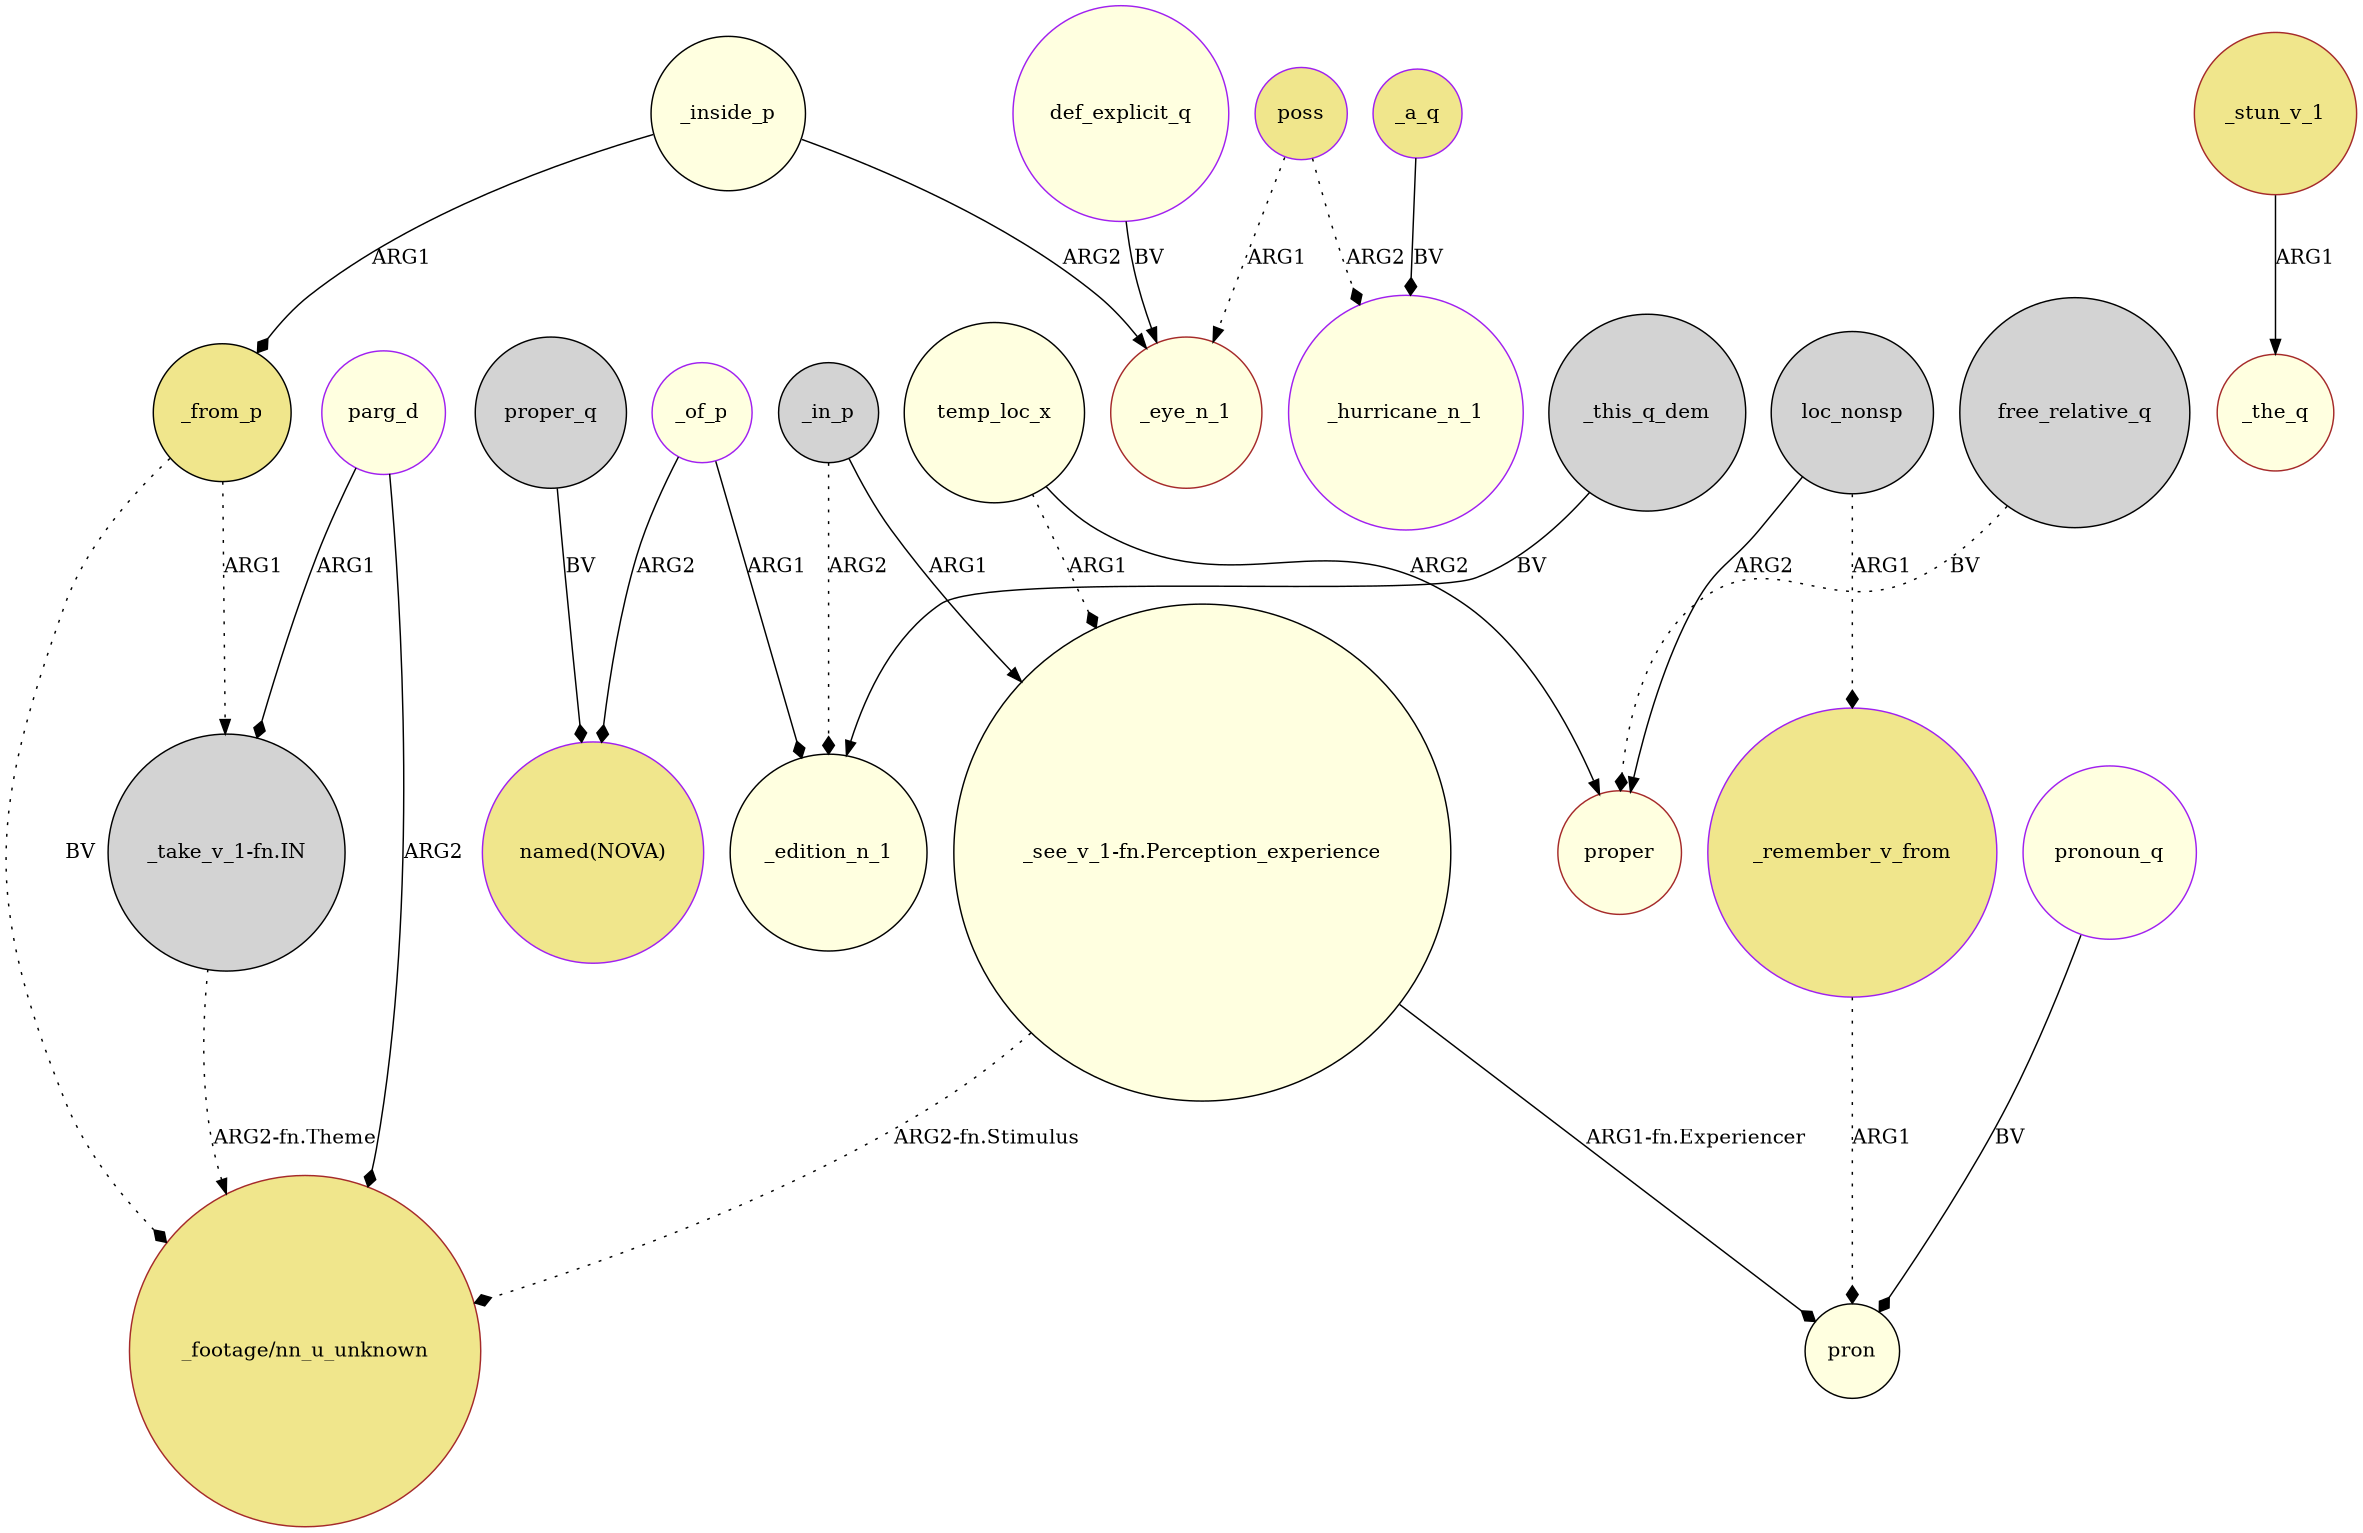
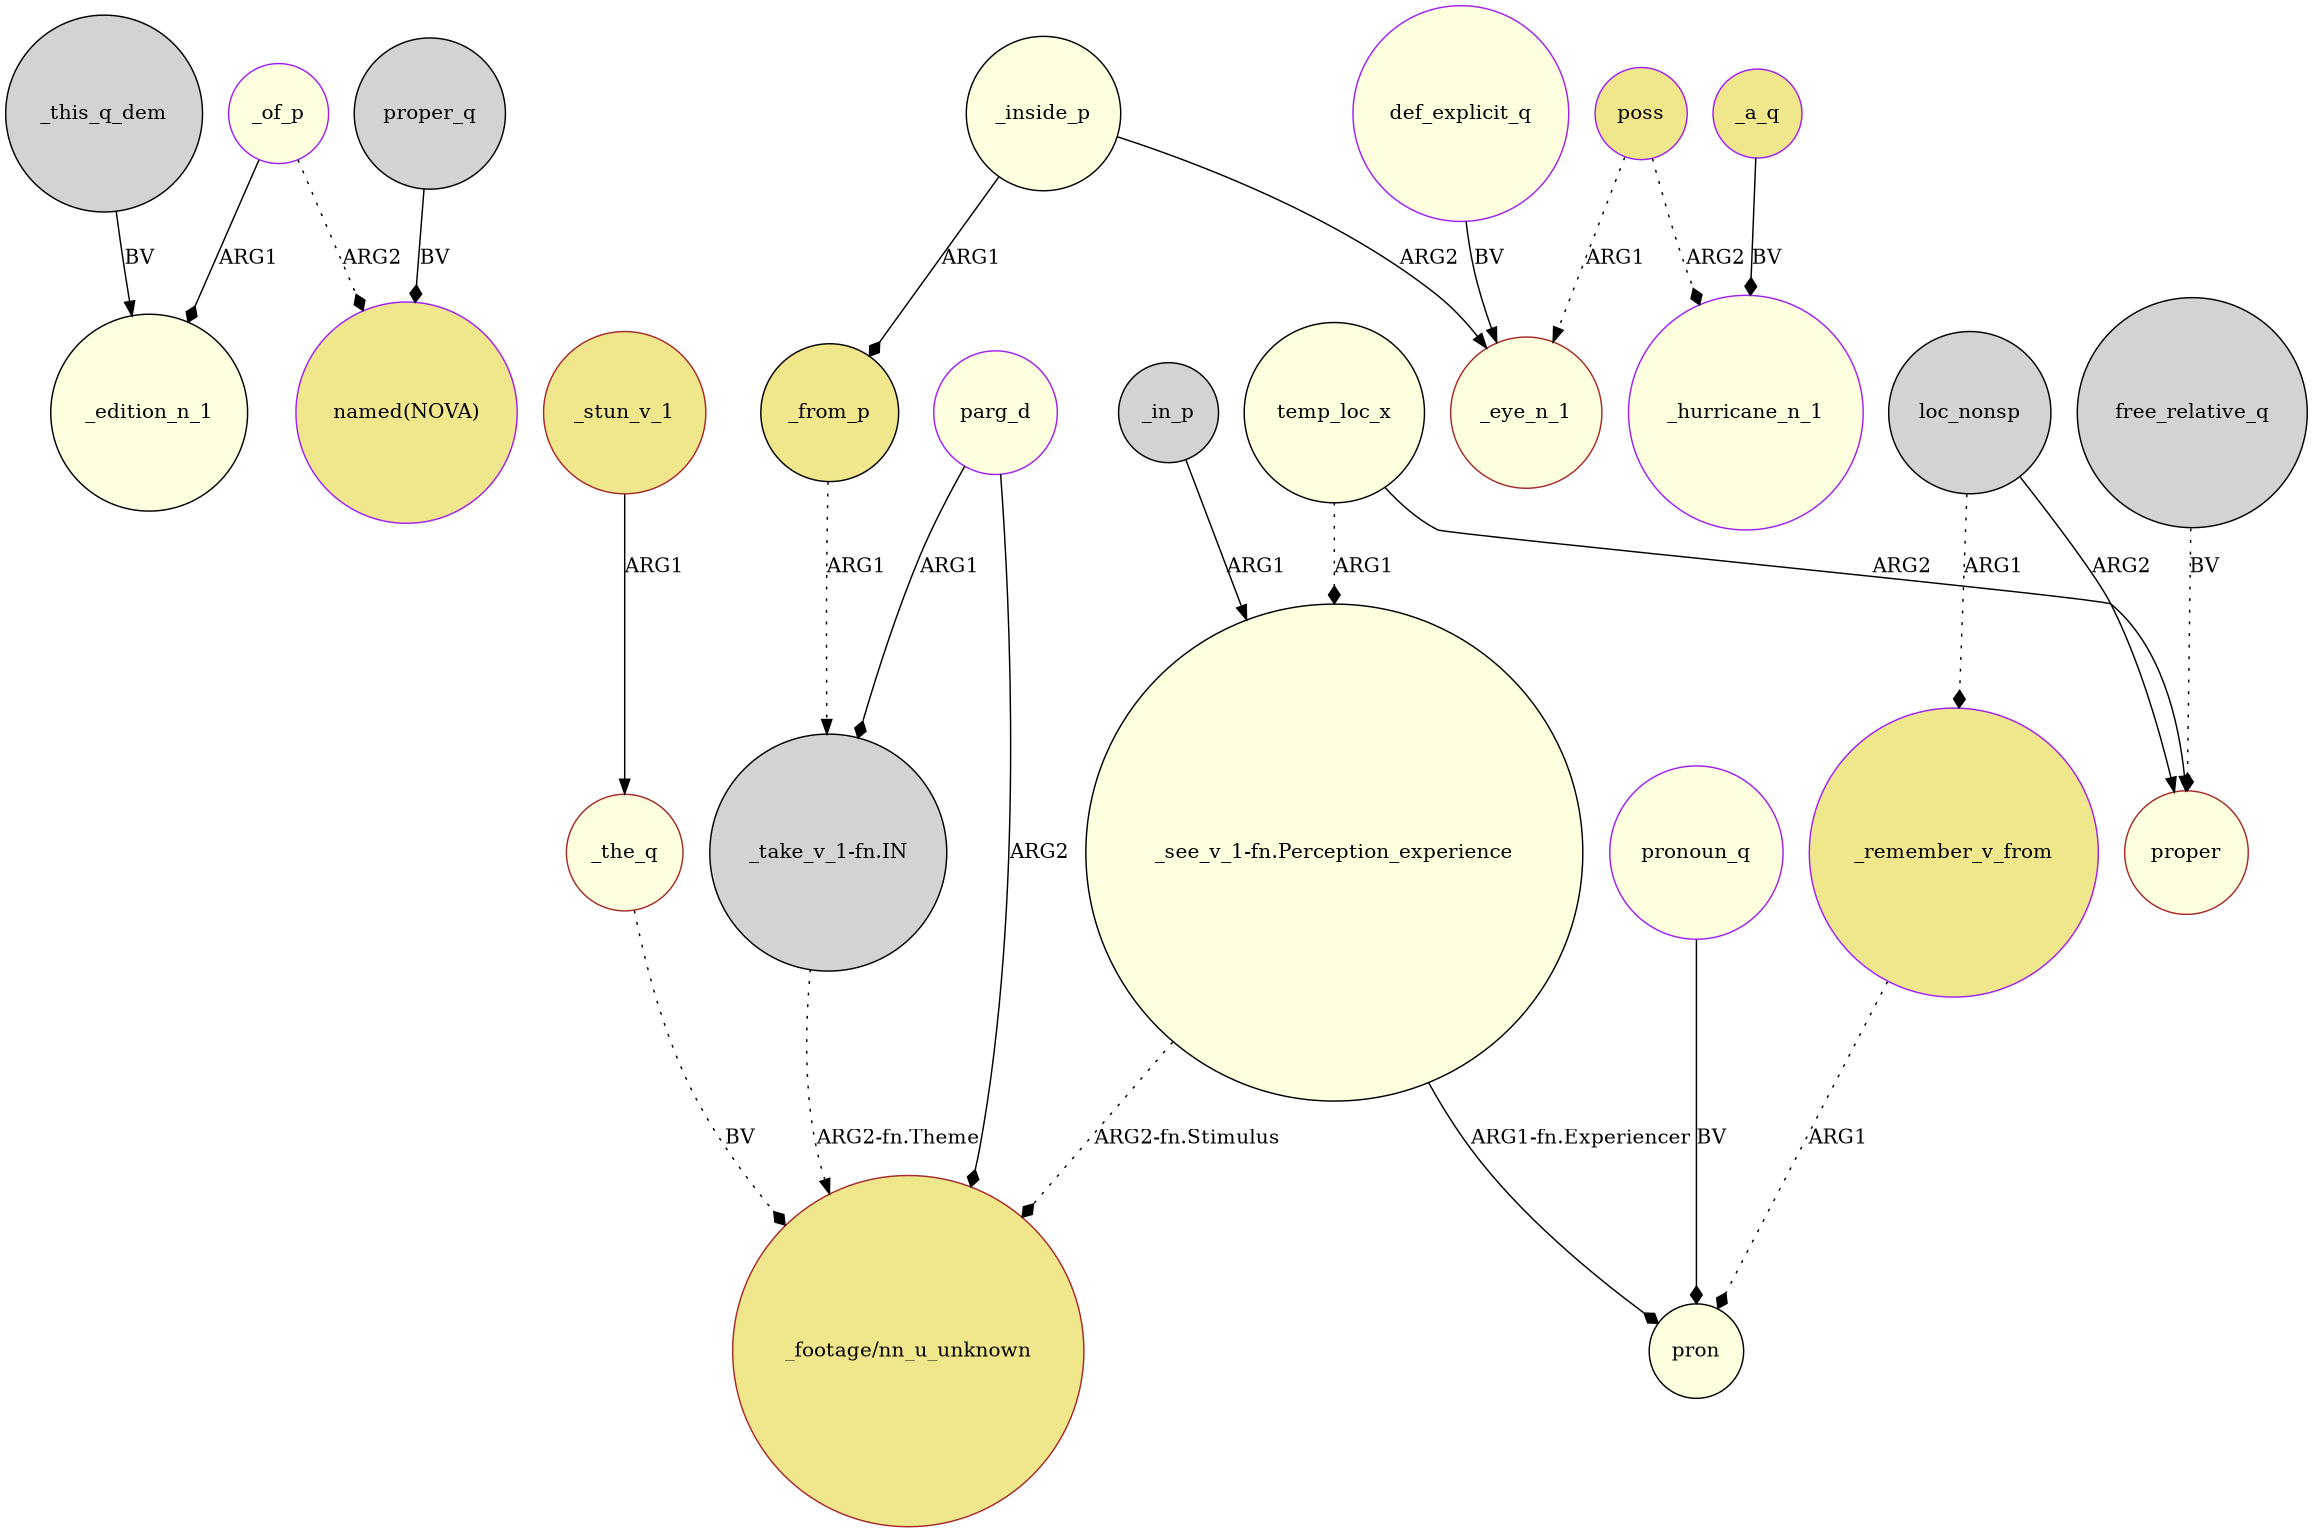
edge "_of_p" -> "named(NOVA)": style solid -> dotted
edge "_in_p" -> "_edition_n_1": removed, label "ARG2"
edge "_from_p" -> "_footage/nn_u_unknown": now "_the_q" -> "_footage/nn_u_unknown"
